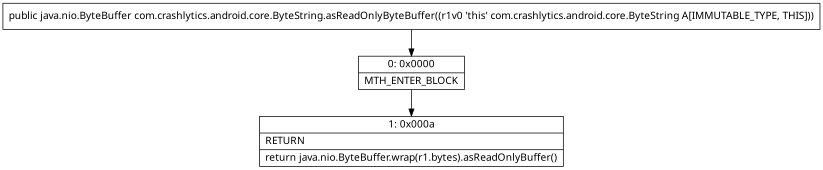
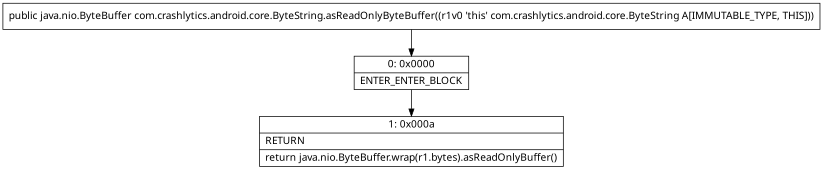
node "0: 0x0000": text "MTH_ENTER_BLOCK" -> "ENTER_ENTER_BLOCK"
